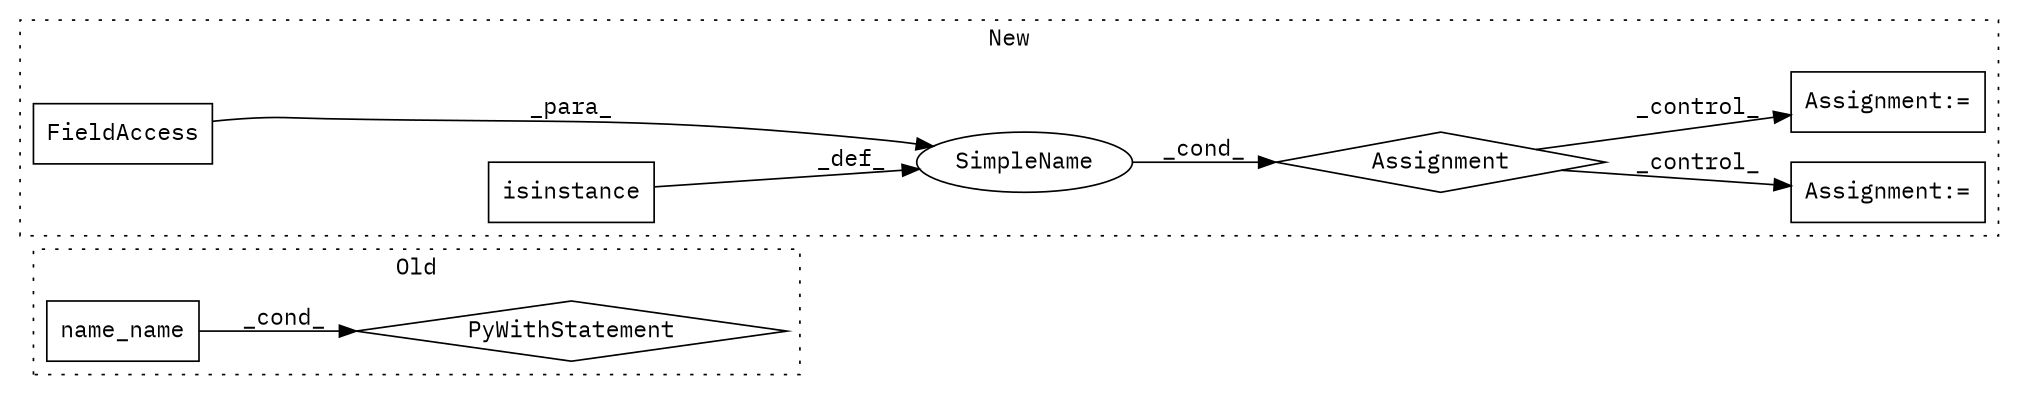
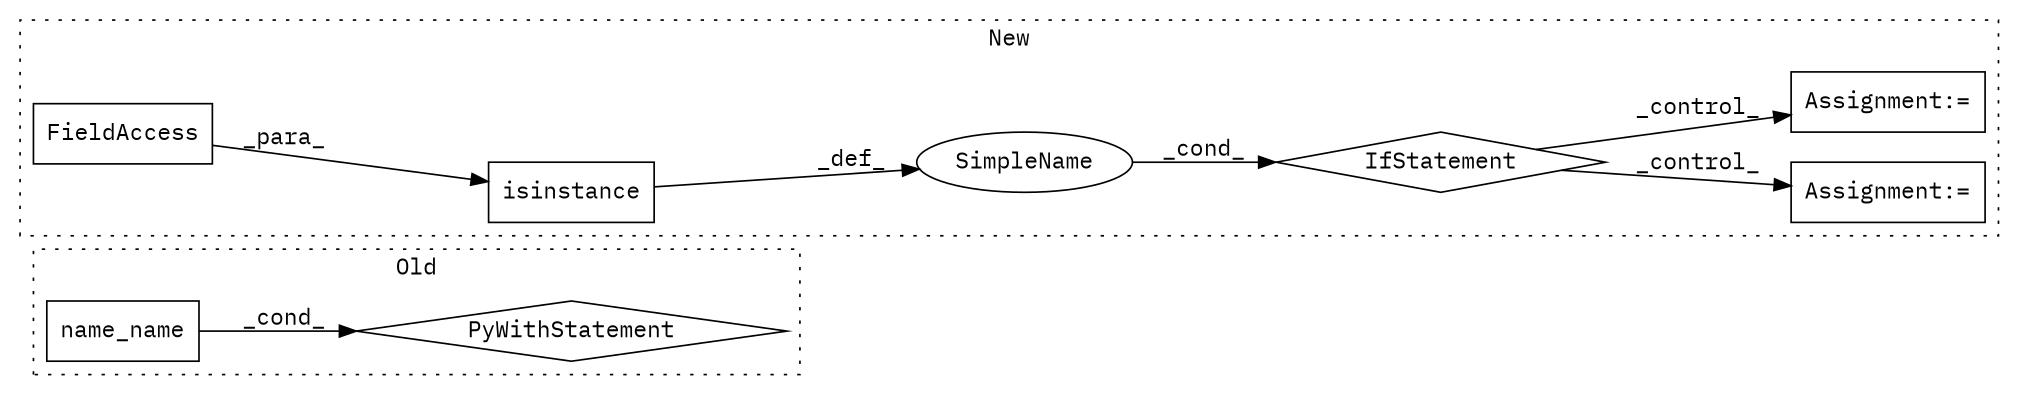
edge "FieldAccess" -> "SimpleName": now "FieldAccess" -> "isinstance"
node "Assignment": label "Assignment" -> "IfStatement"
